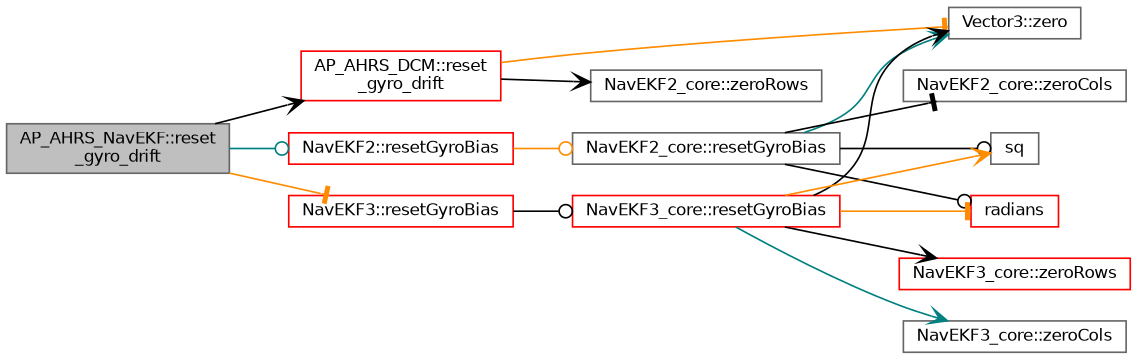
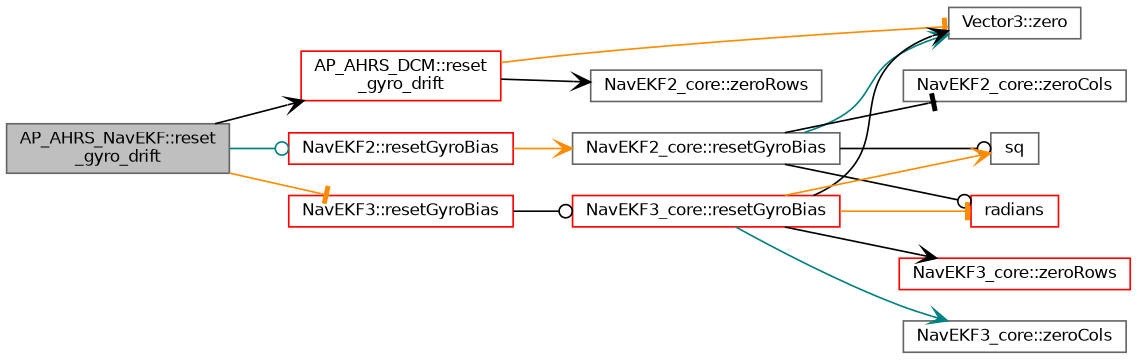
edge "NavEKF2::resetGyroBias" -> "NavEKF2_core::resetGyroBias": arrowhead odot -> vee
